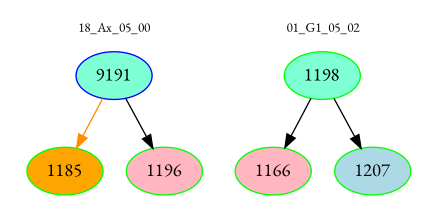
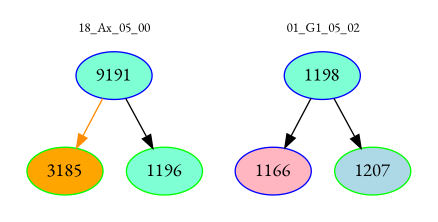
node "1198": color green -> blue
node "1185": label "1185" -> "3185"
node "1196": fillcolor lightpink -> aquamarine
node "1166": color green -> blue
